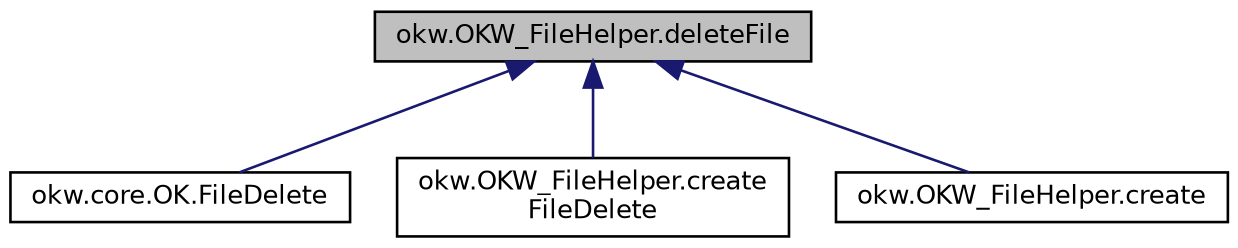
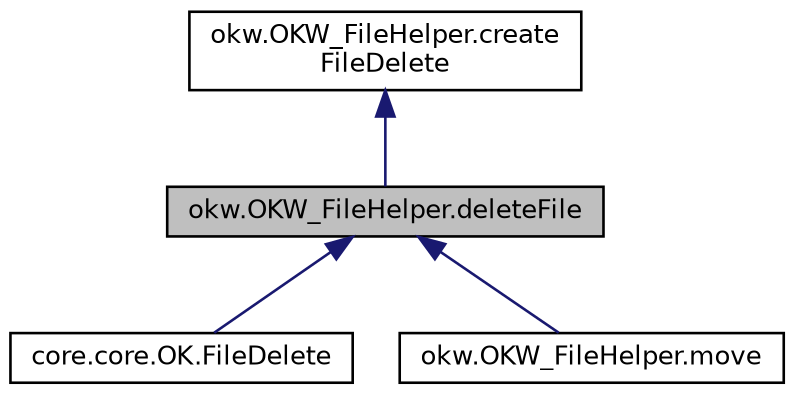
edge "okw.OKW_FileHelper.create FileDelete" -> "okw.OKW_FileHelper.deleteFile": reversed
node "okw.core.OK.FileDelete": label "okw.core.OK.FileDelete" -> "core.core.OK.FileDelete"
node "okw.OKW_FileHelper.create": label "okw.OKW_FileHelper.create" -> "okw.OKW_FileHelper.move"
